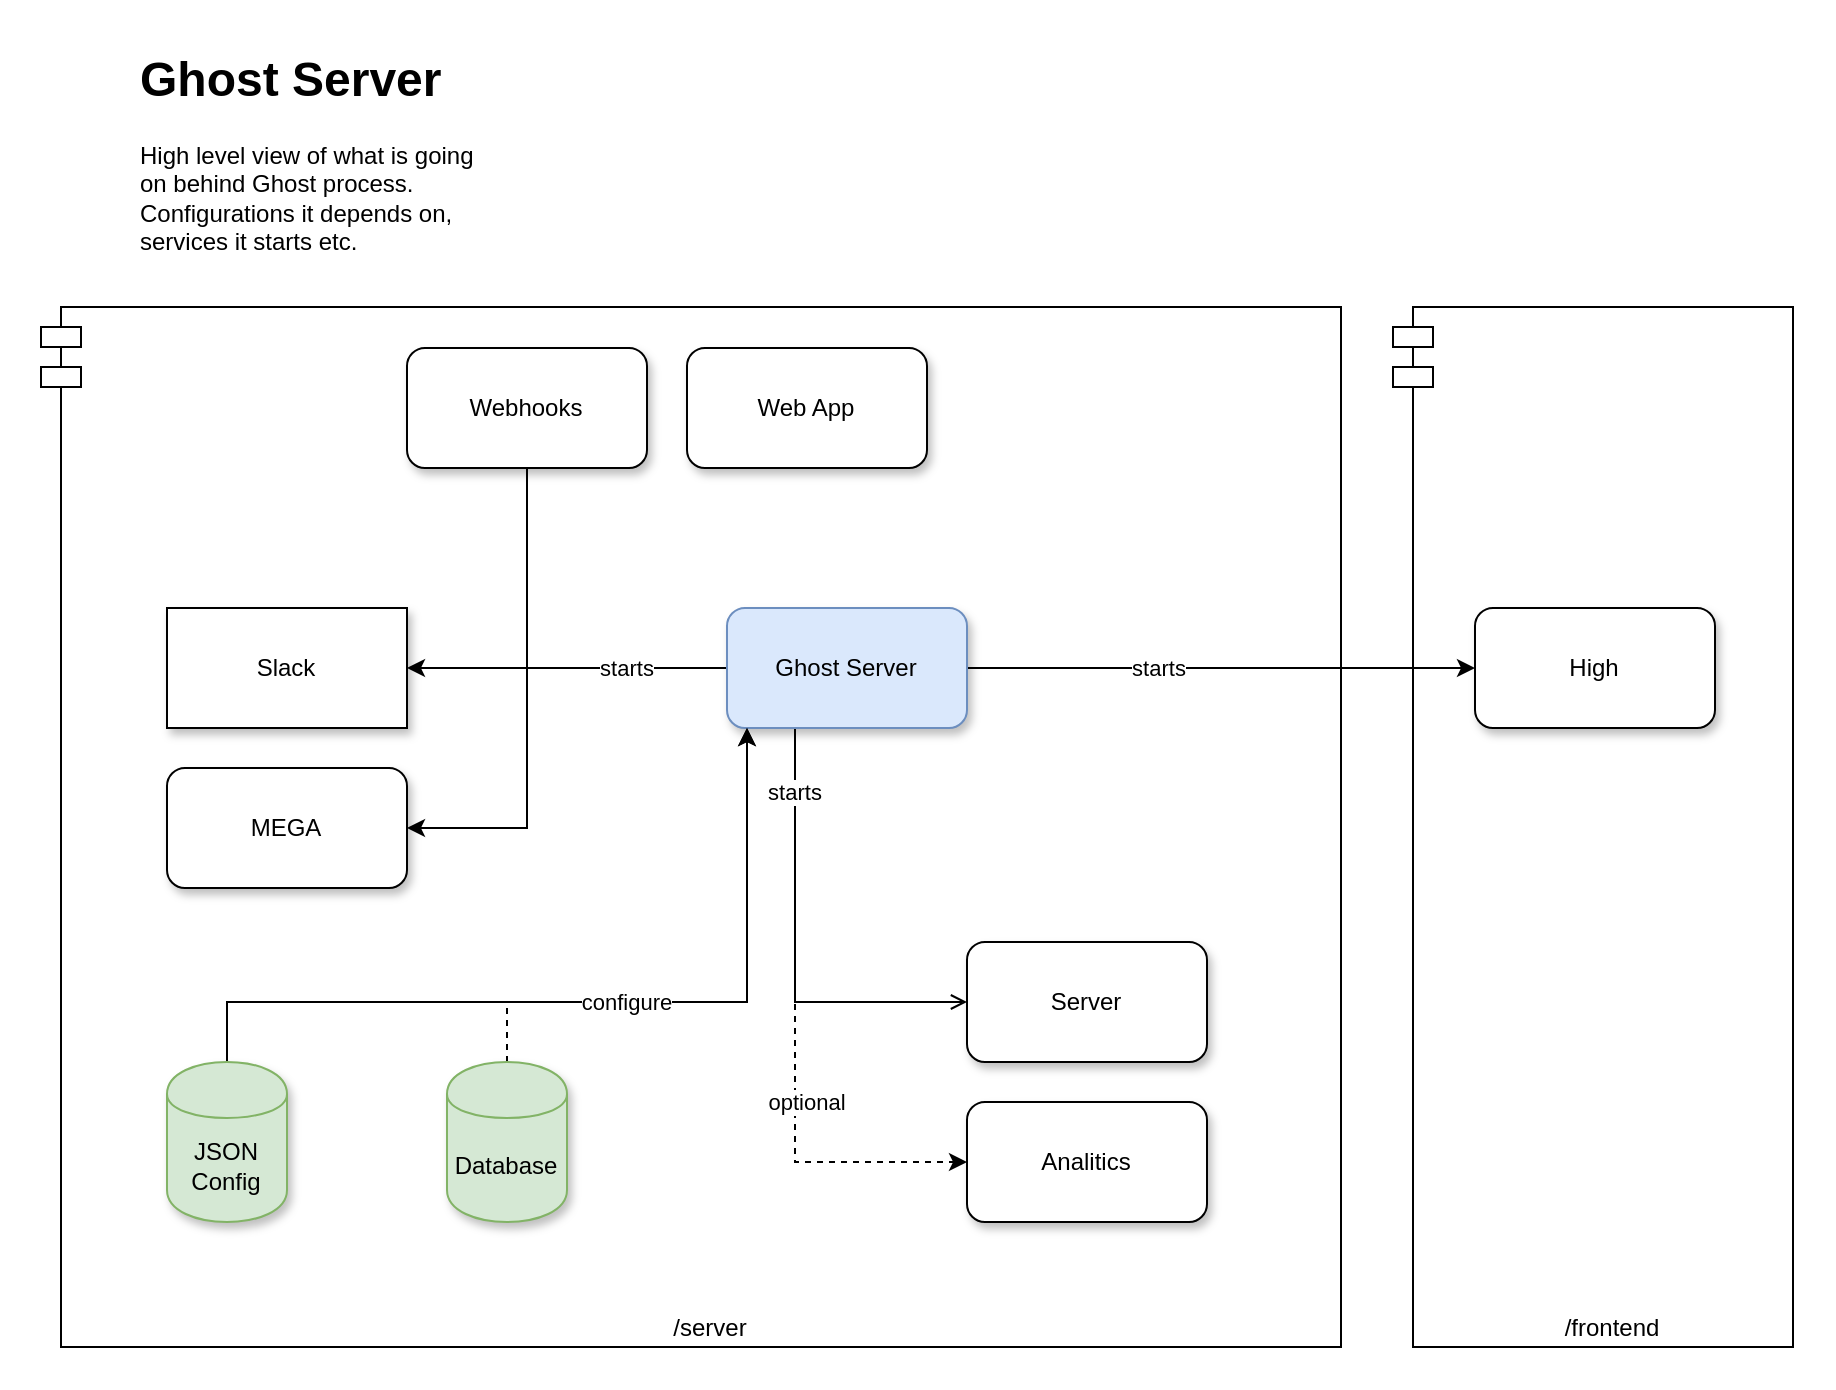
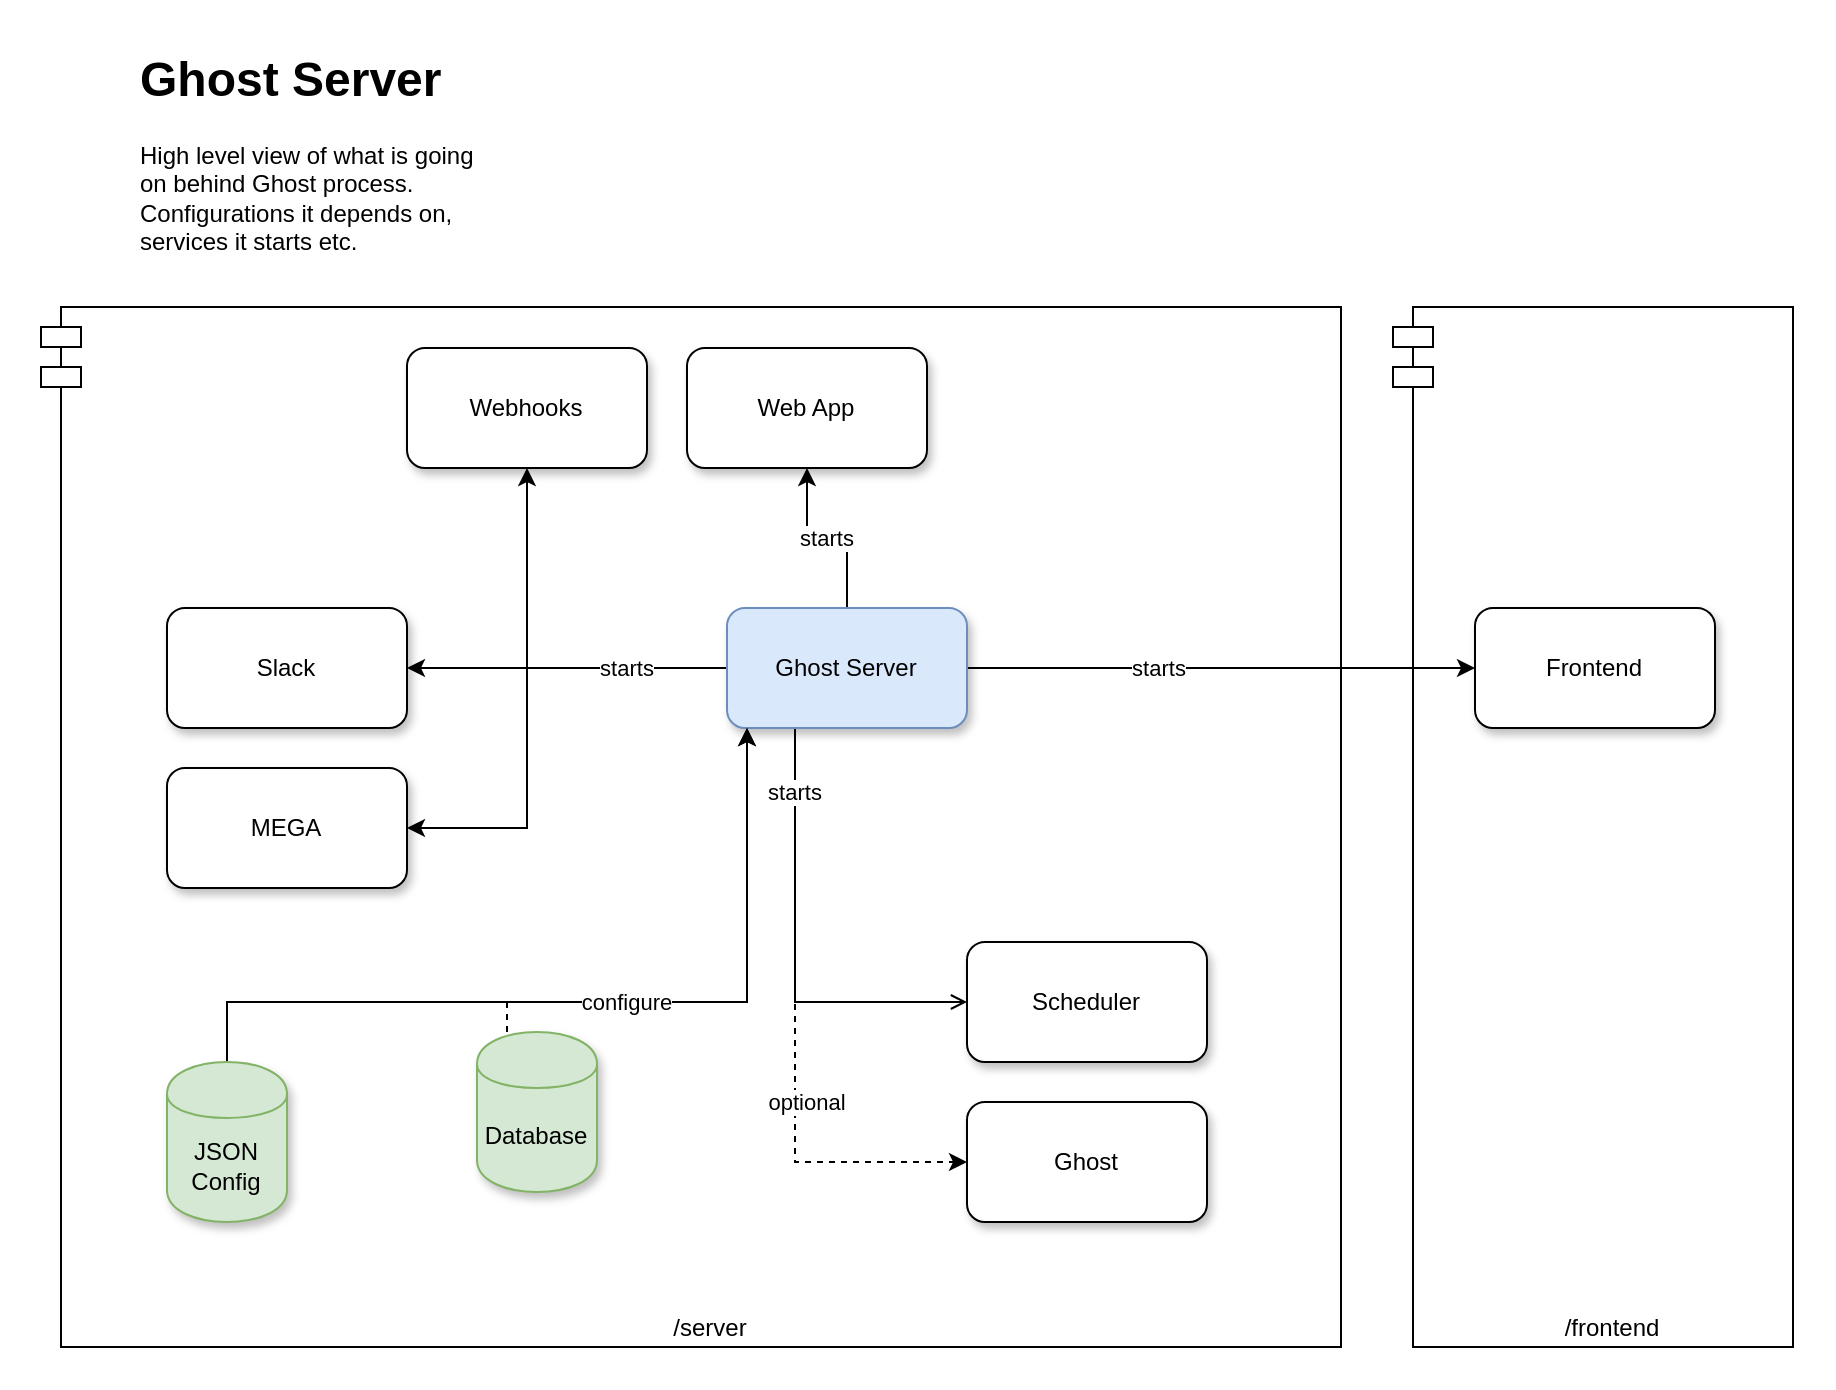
edge "Webhooks" -- "Ghost Server": arrowhead none -> classic
edge "Ghost Server" -> "Web App": added, label "starts"
node "Slack": shape rectangle -> rounded rectangle
node "High": label "High" -> "Frontend"
node "Server": label "Server" -> "Scheduler"
node "Database": moved (507, 1142) -> (537, 1112)
node "Analitics": label "Analitics" -> "Ghost"
